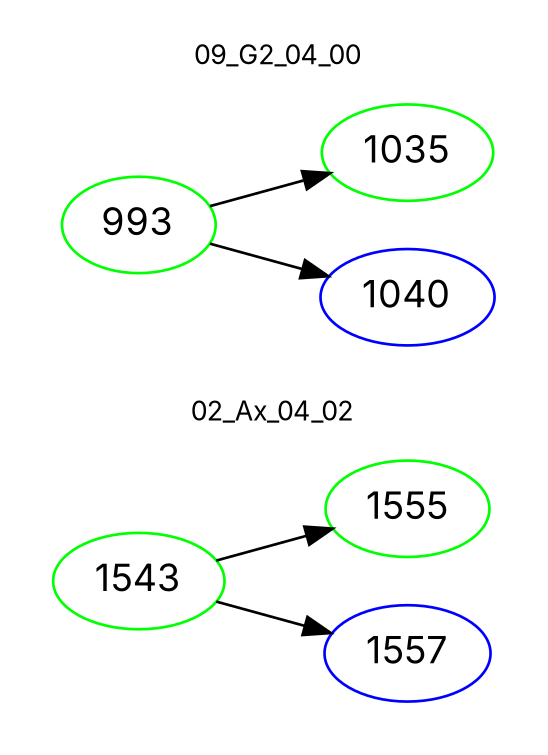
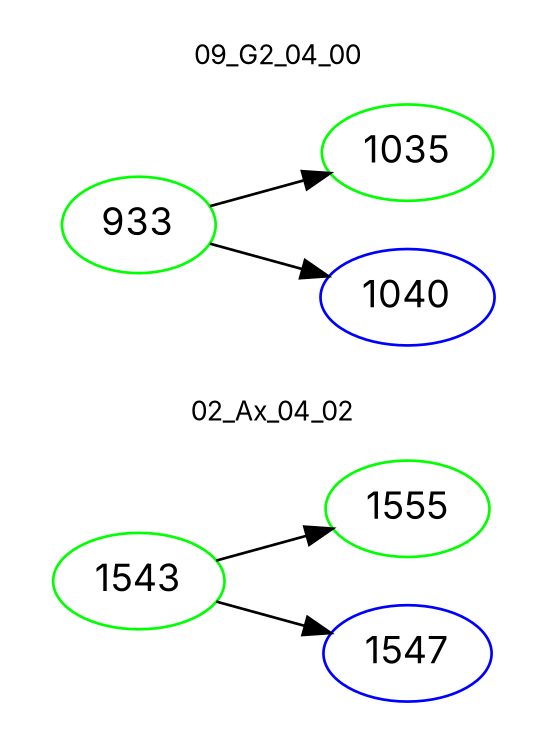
node "993": label "993" -> "933"
node "1557": label "1557" -> "1547"
